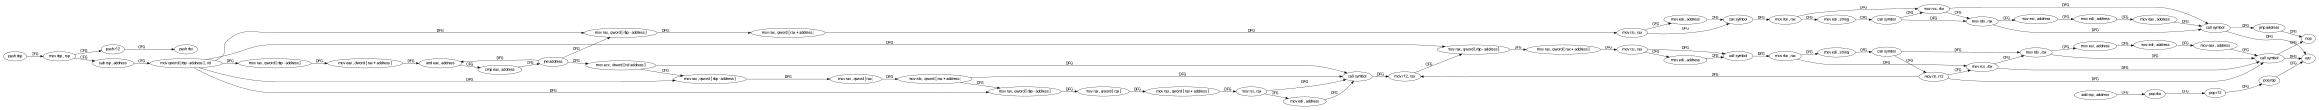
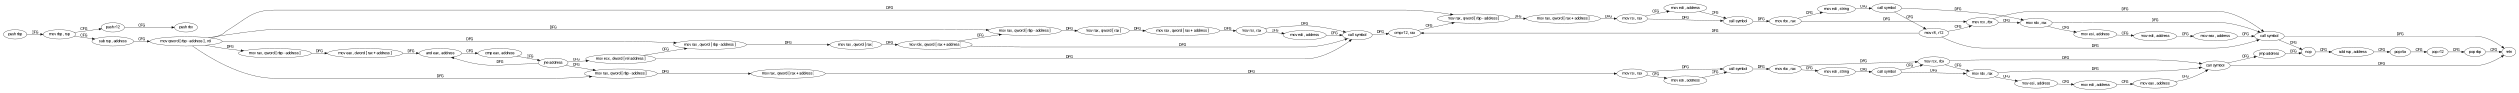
edge "nop" -> "add rsp , address": added, label "CFG"
node "mov r12 , rax": label "mov r12 , rax" -> "cmp r12 , rax"
